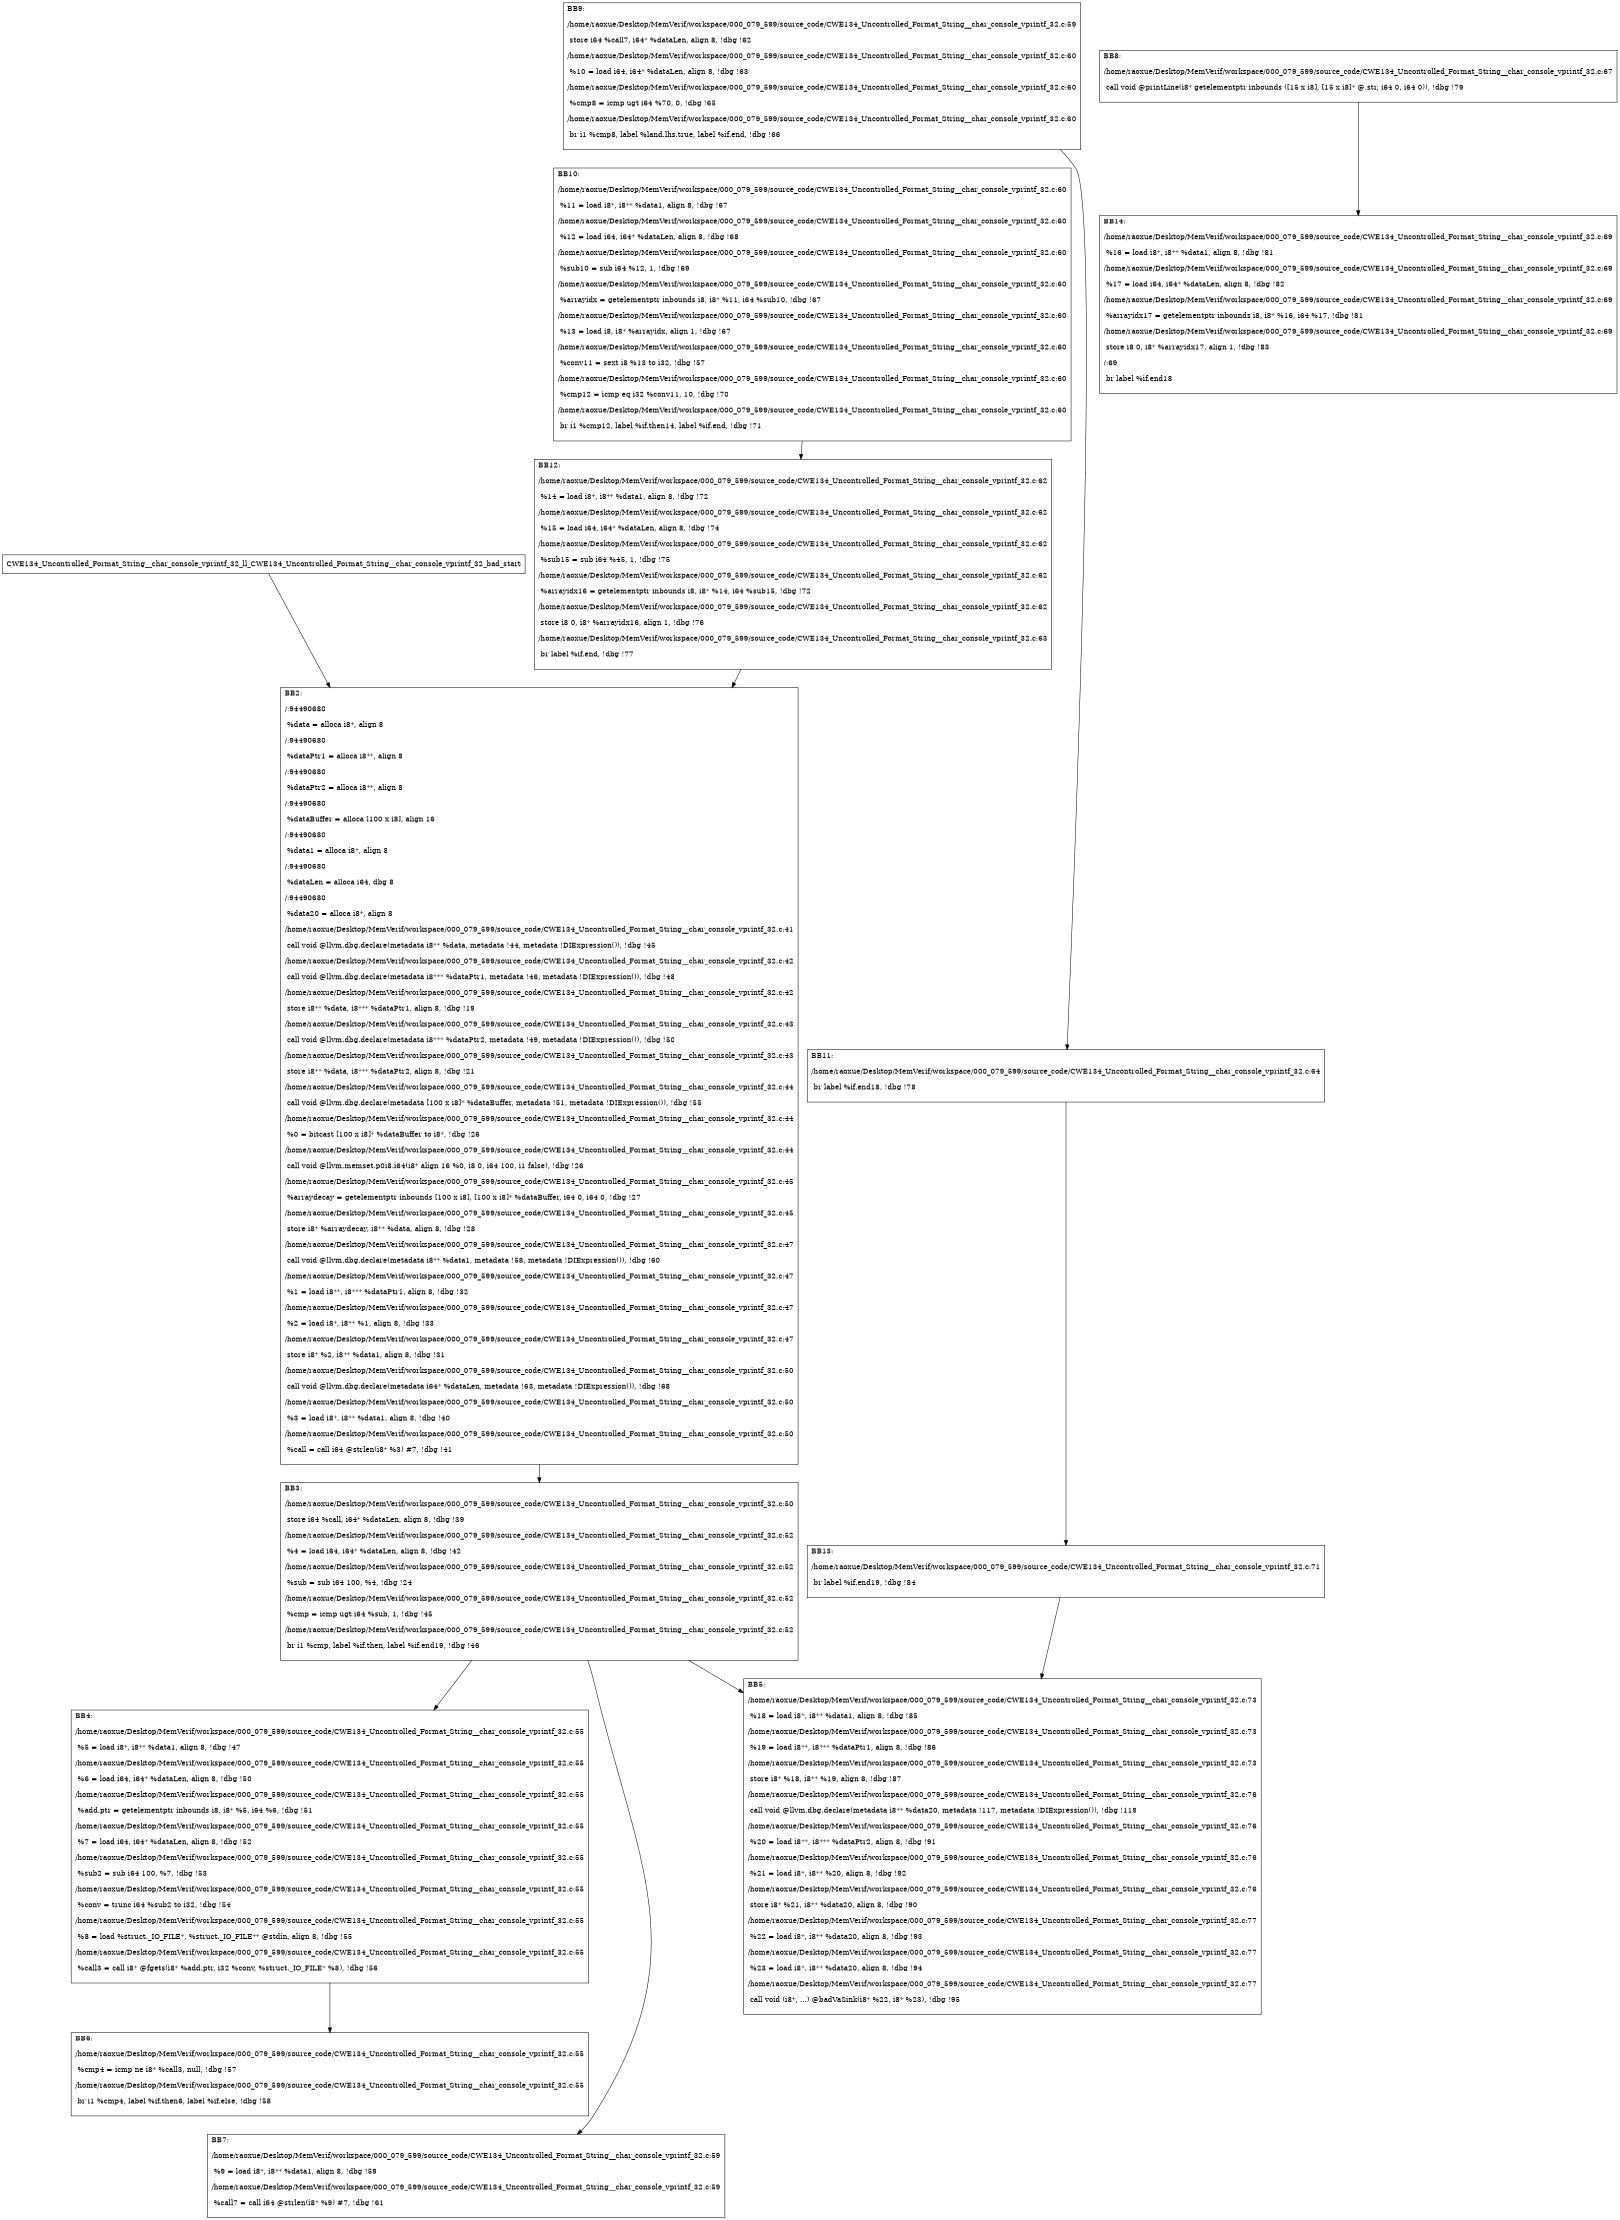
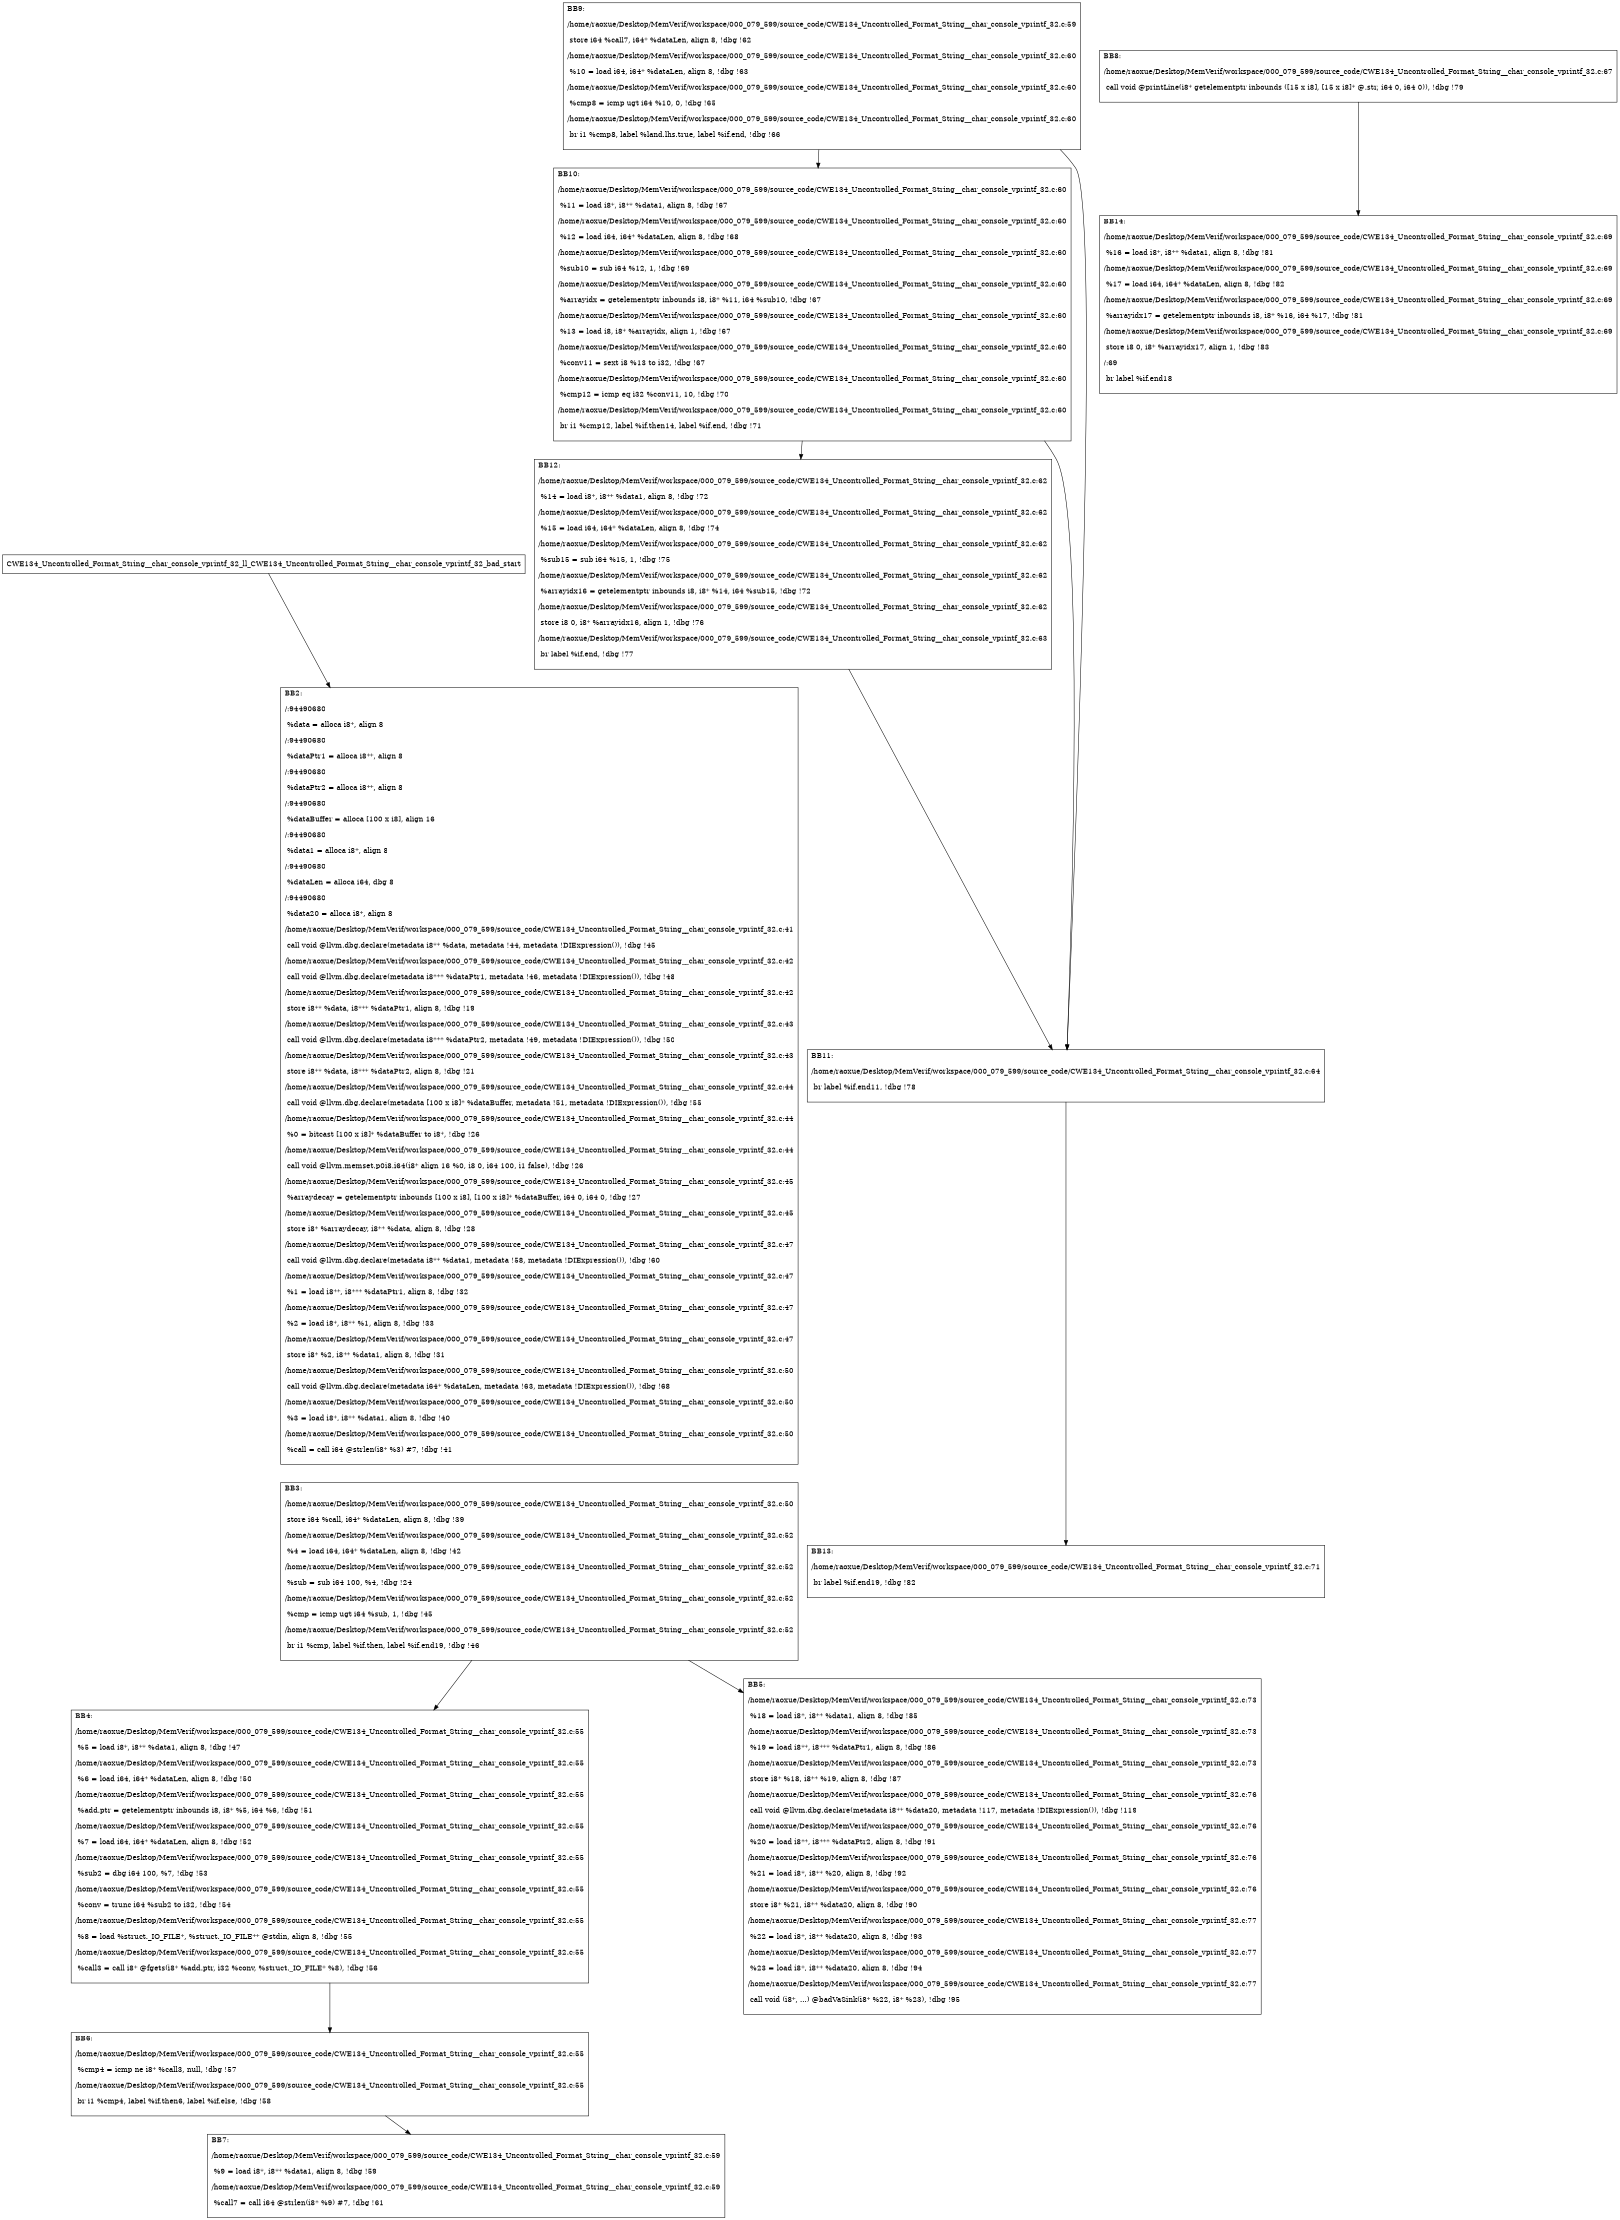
node "BB9:": text "%cmp8 = icmp ugt i64 %70, 0, !dbg !65" -> "%cmp8 = icmp ugt i64 %10, 0, !dbg !65"
edge "BB9:" -> "BB10:": added
node "BB10:": text "%conv11 = sext i8 %13 to i32, !dbg !57" -> "%conv11 = sext i8 %13 to i32, !dbg !67"
node "BB12:": text "%sub15 = sub i64 %45, 1, !dbg !75" -> "%sub15 = sub i64 %15, 1, !dbg !75"
edge "BB12:" -> "BB2:": now "BB12:" -> "BB11:"
edge "BB10:" -> "BB11:": added
node "BB11:": text "br label %if.end18, !dbg !78" -> "br label %if.end11, !dbg !78"
edge "BB2:" -> "BB3:": removed
node "BB13:": text "br label %if.end19, !dbg !84" -> "br label %if.end19, !dbg !82"
edge "BB13:" -> "BB5:": removed
node "BB4:": text "%sub2 = sub i64 100, %7, !dbg !53" -> "%sub2 = dbg i64 100, %7, !dbg !53"
edge "BB3:" -> "BB7:": now "BB6:" -> "BB7:"
